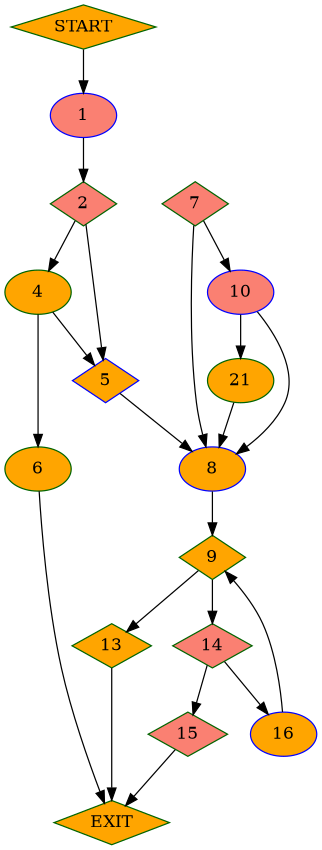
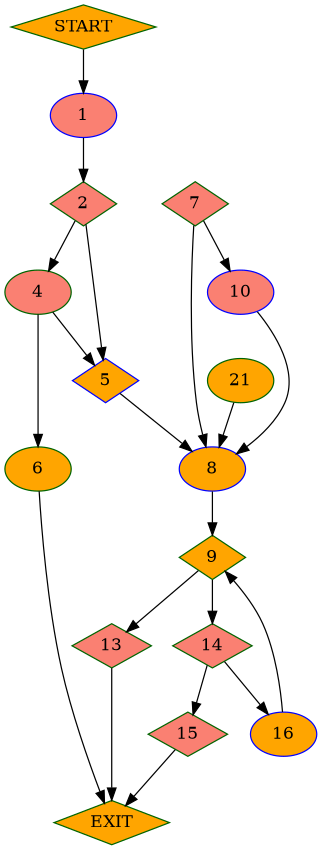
node "4": fillcolor orange -> salmon
edge "10" -> "21": removed
node "13": fillcolor orange -> salmon
